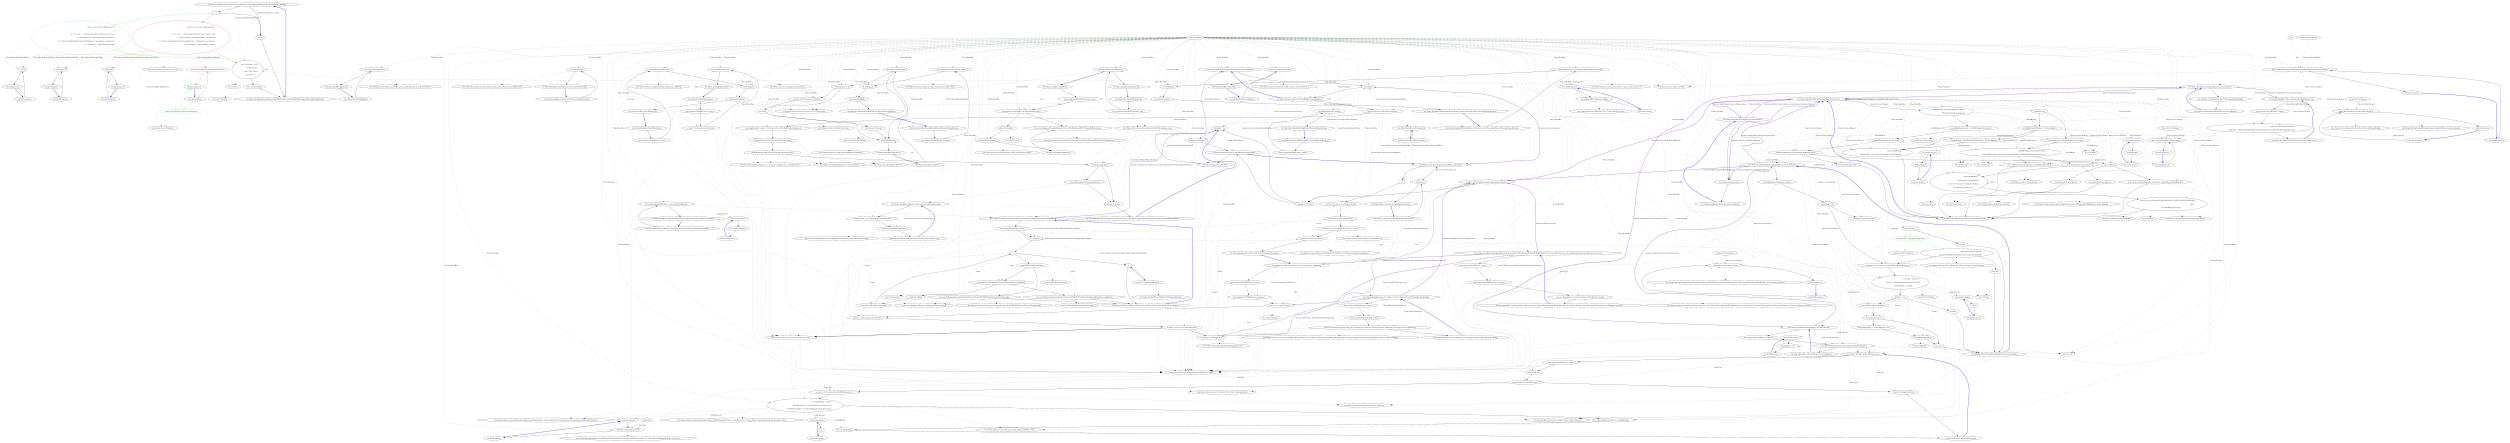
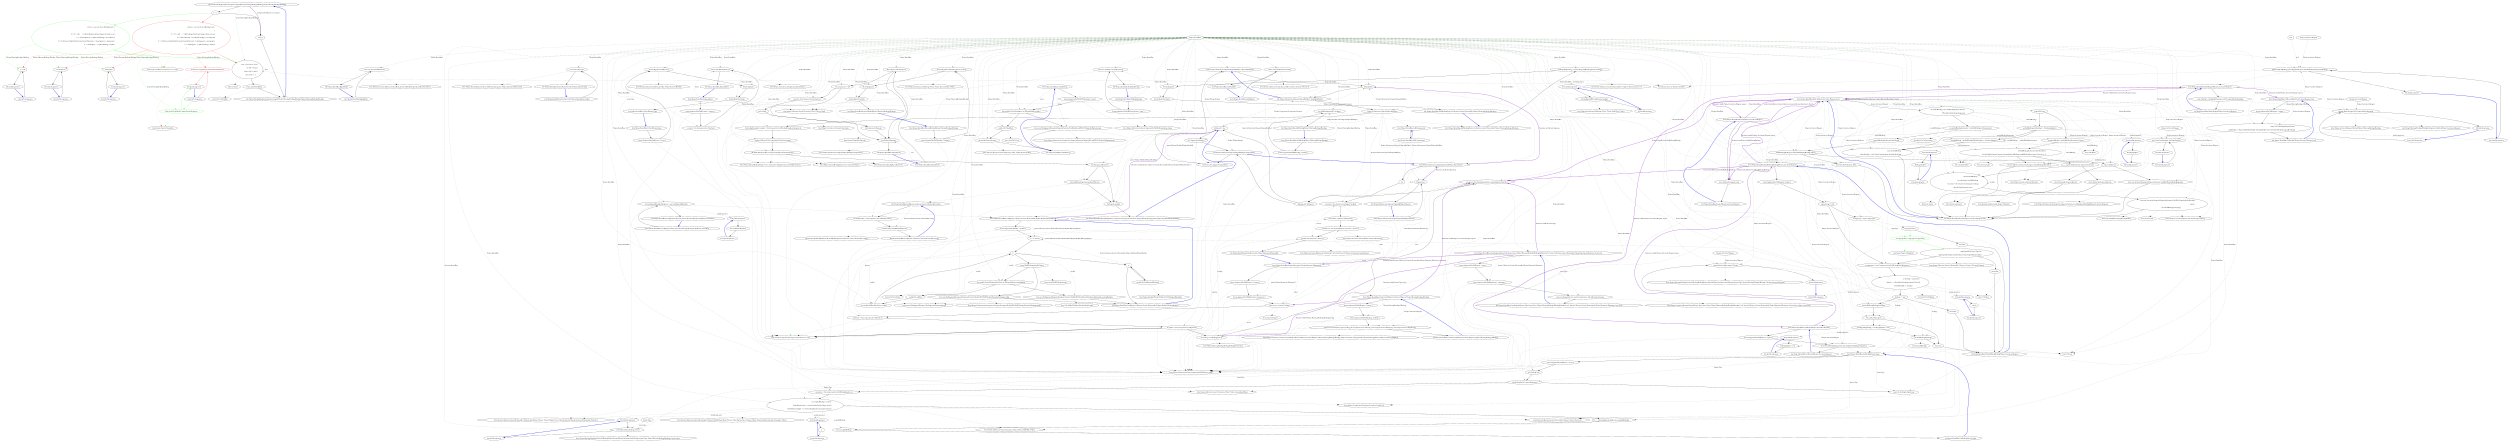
edge "return this.modules.ContainsKey(name);" -> "Entry Ninject.KernelBase.Unload(string)": now "Exit Ninject.KernelBase.Unload(string)" -> "Entry Ninject.KernelBase.Unload(string)"
edge "return this.bindingCache[service];" -> "Exit Ninject.KernelBase.GetBindings(System.Type)": removed
